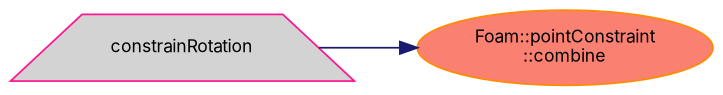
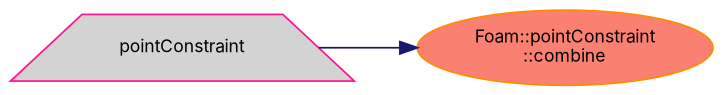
node "constrainRotation": label "constrainRotation" -> "pointConstraint"
